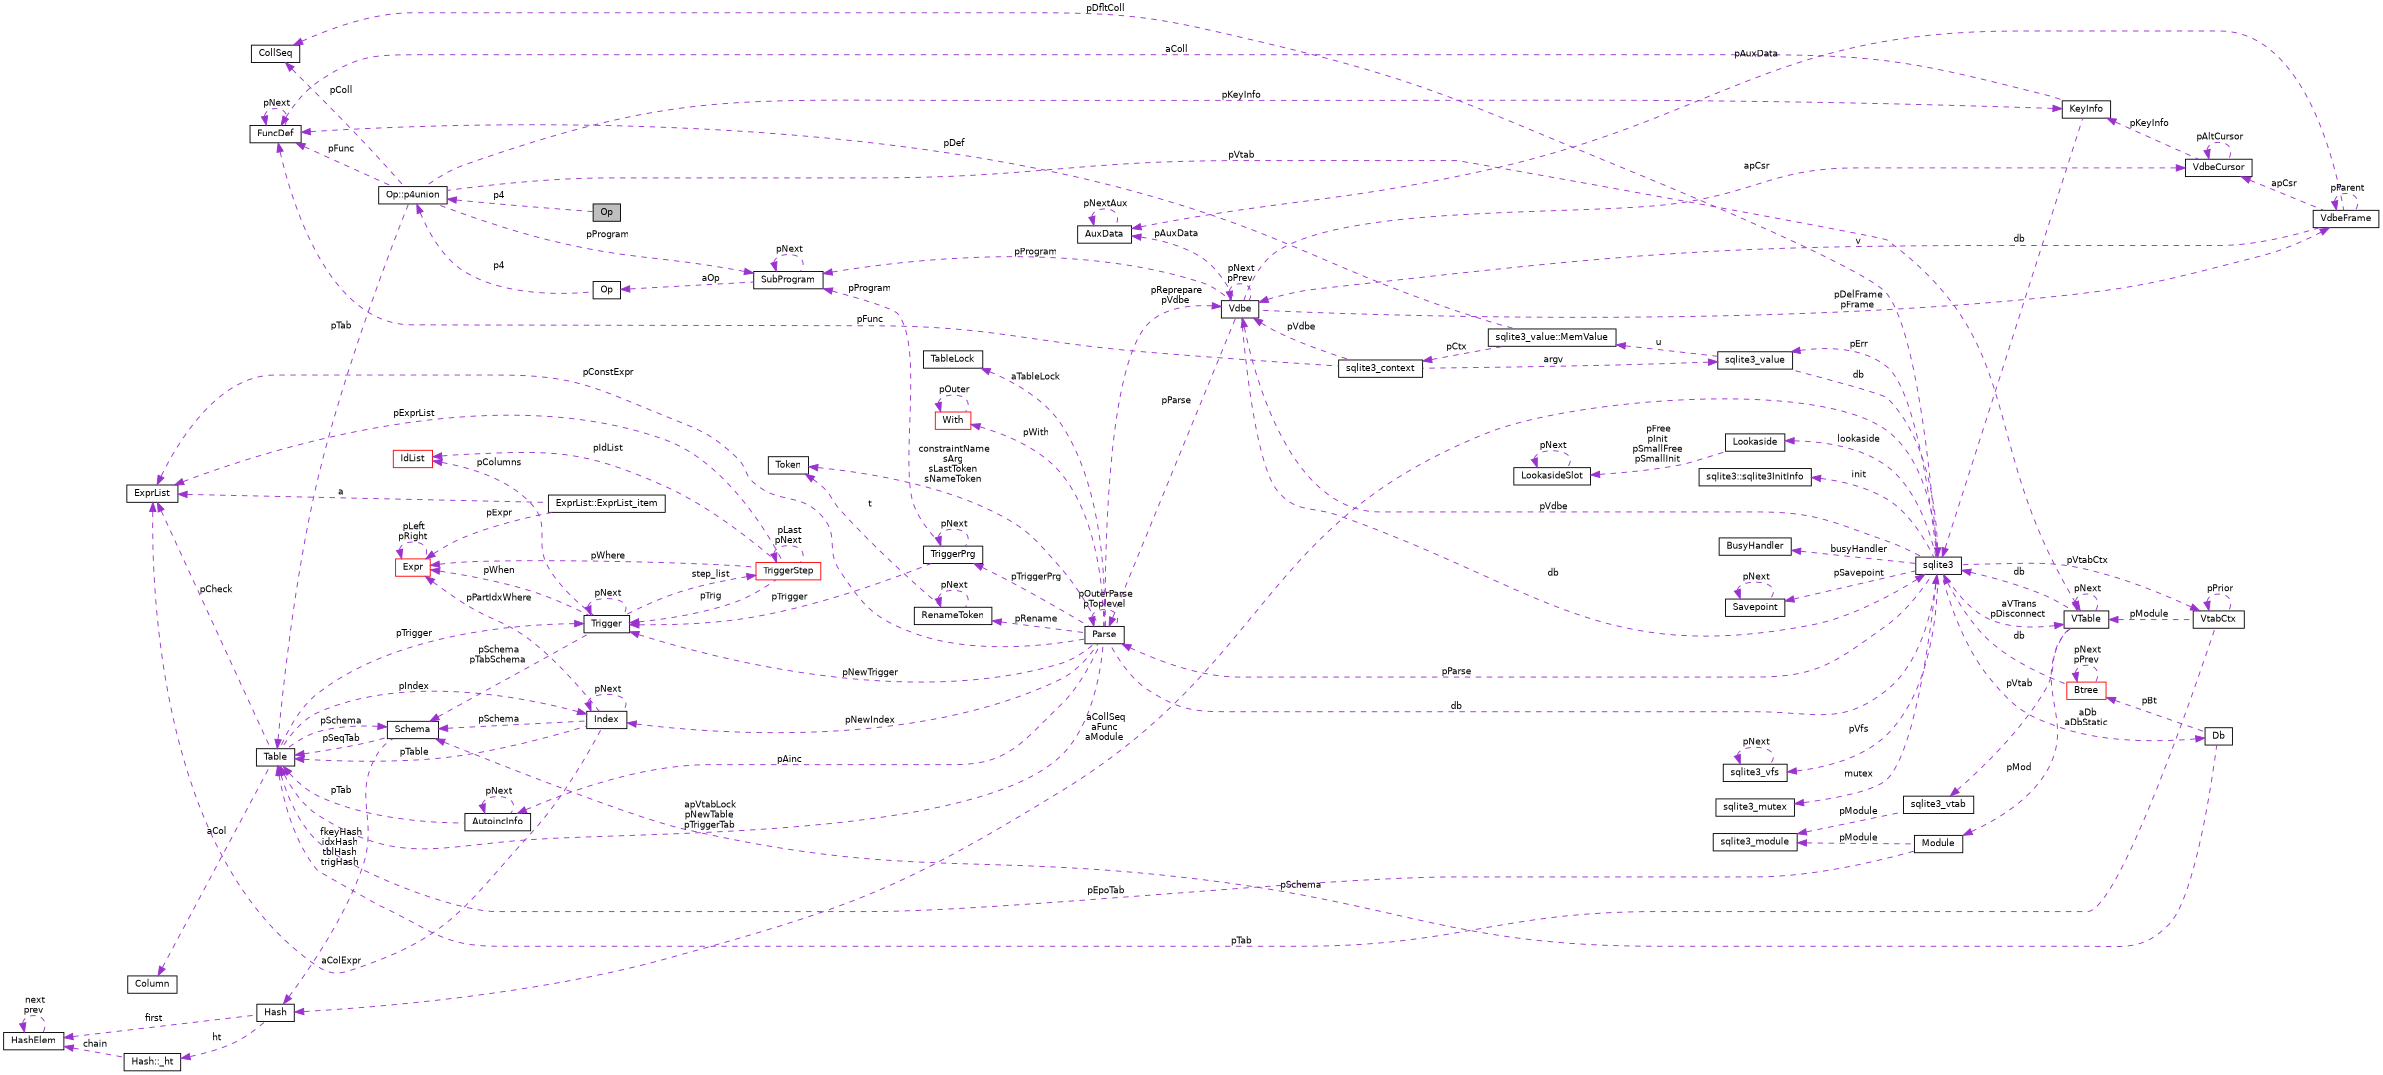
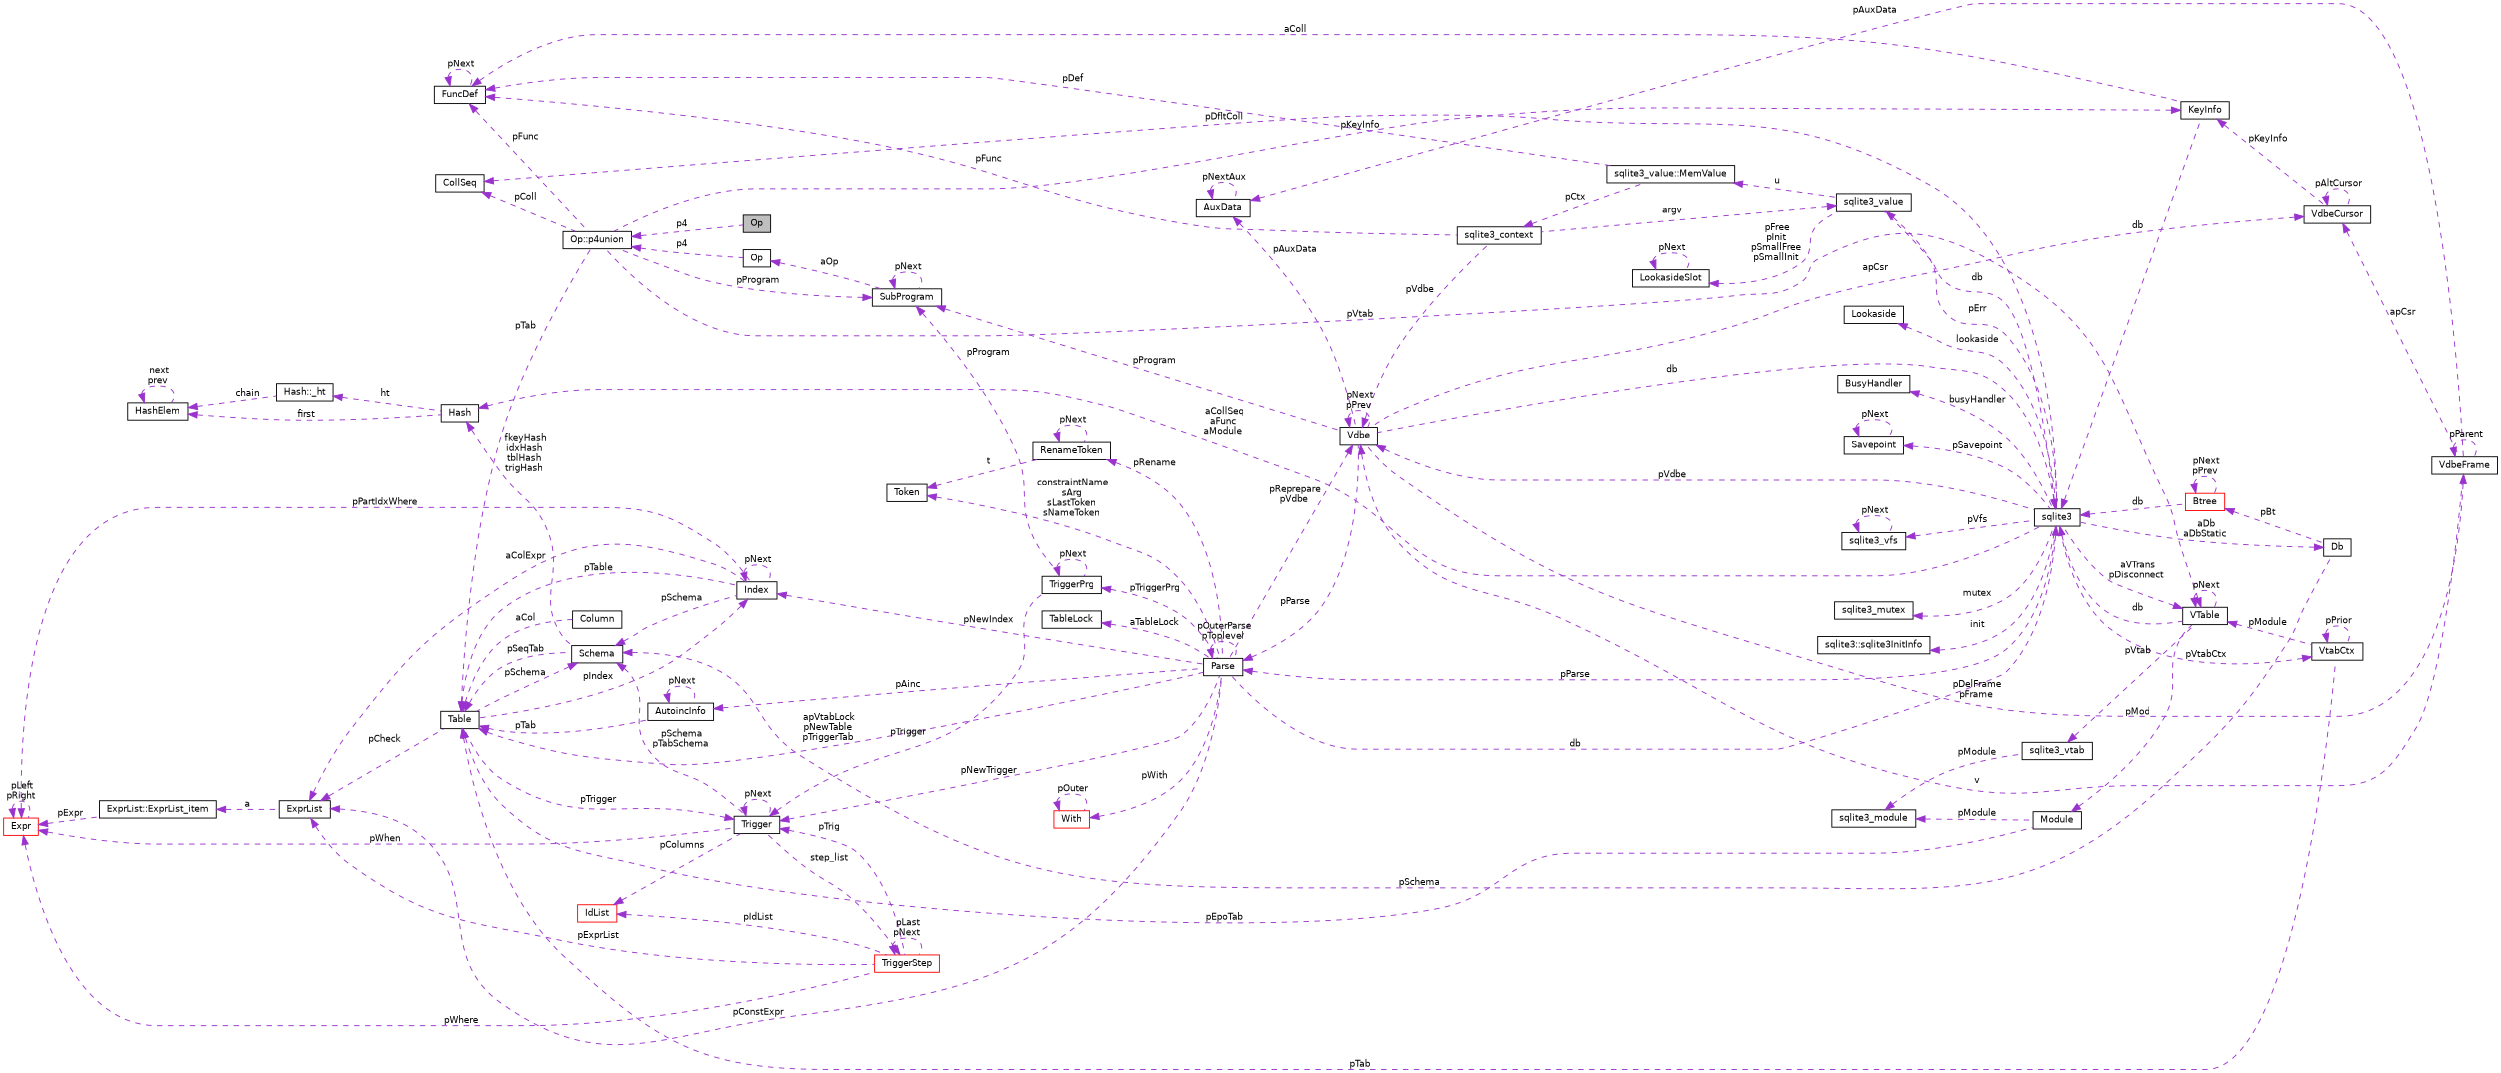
edge "Lookaside" -> "LookasideSlot": now "sqlite3_value" -> "LookasideSlot"
edge "ExprList::ExprList_item" -> "ExprList": reversed
edge "Table" -> "Column": reversed
